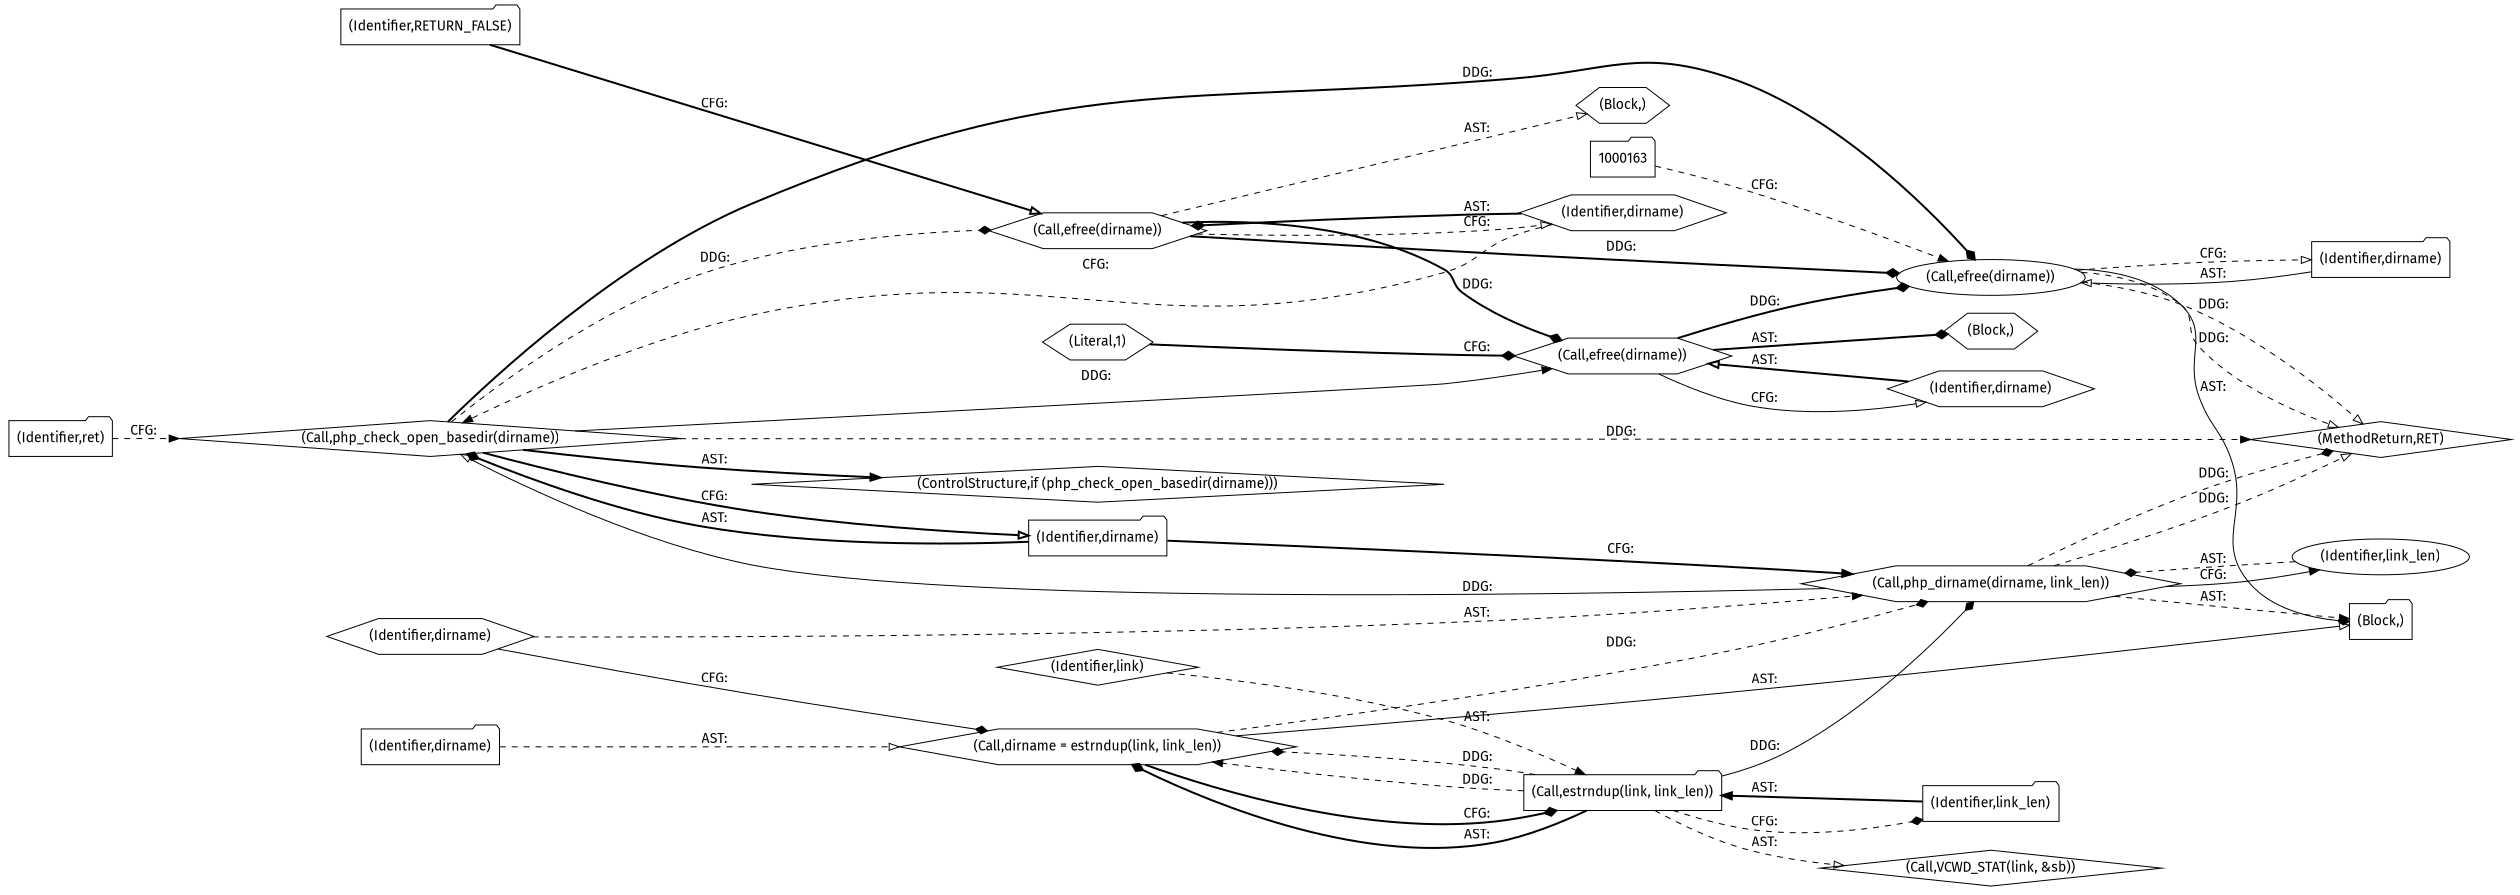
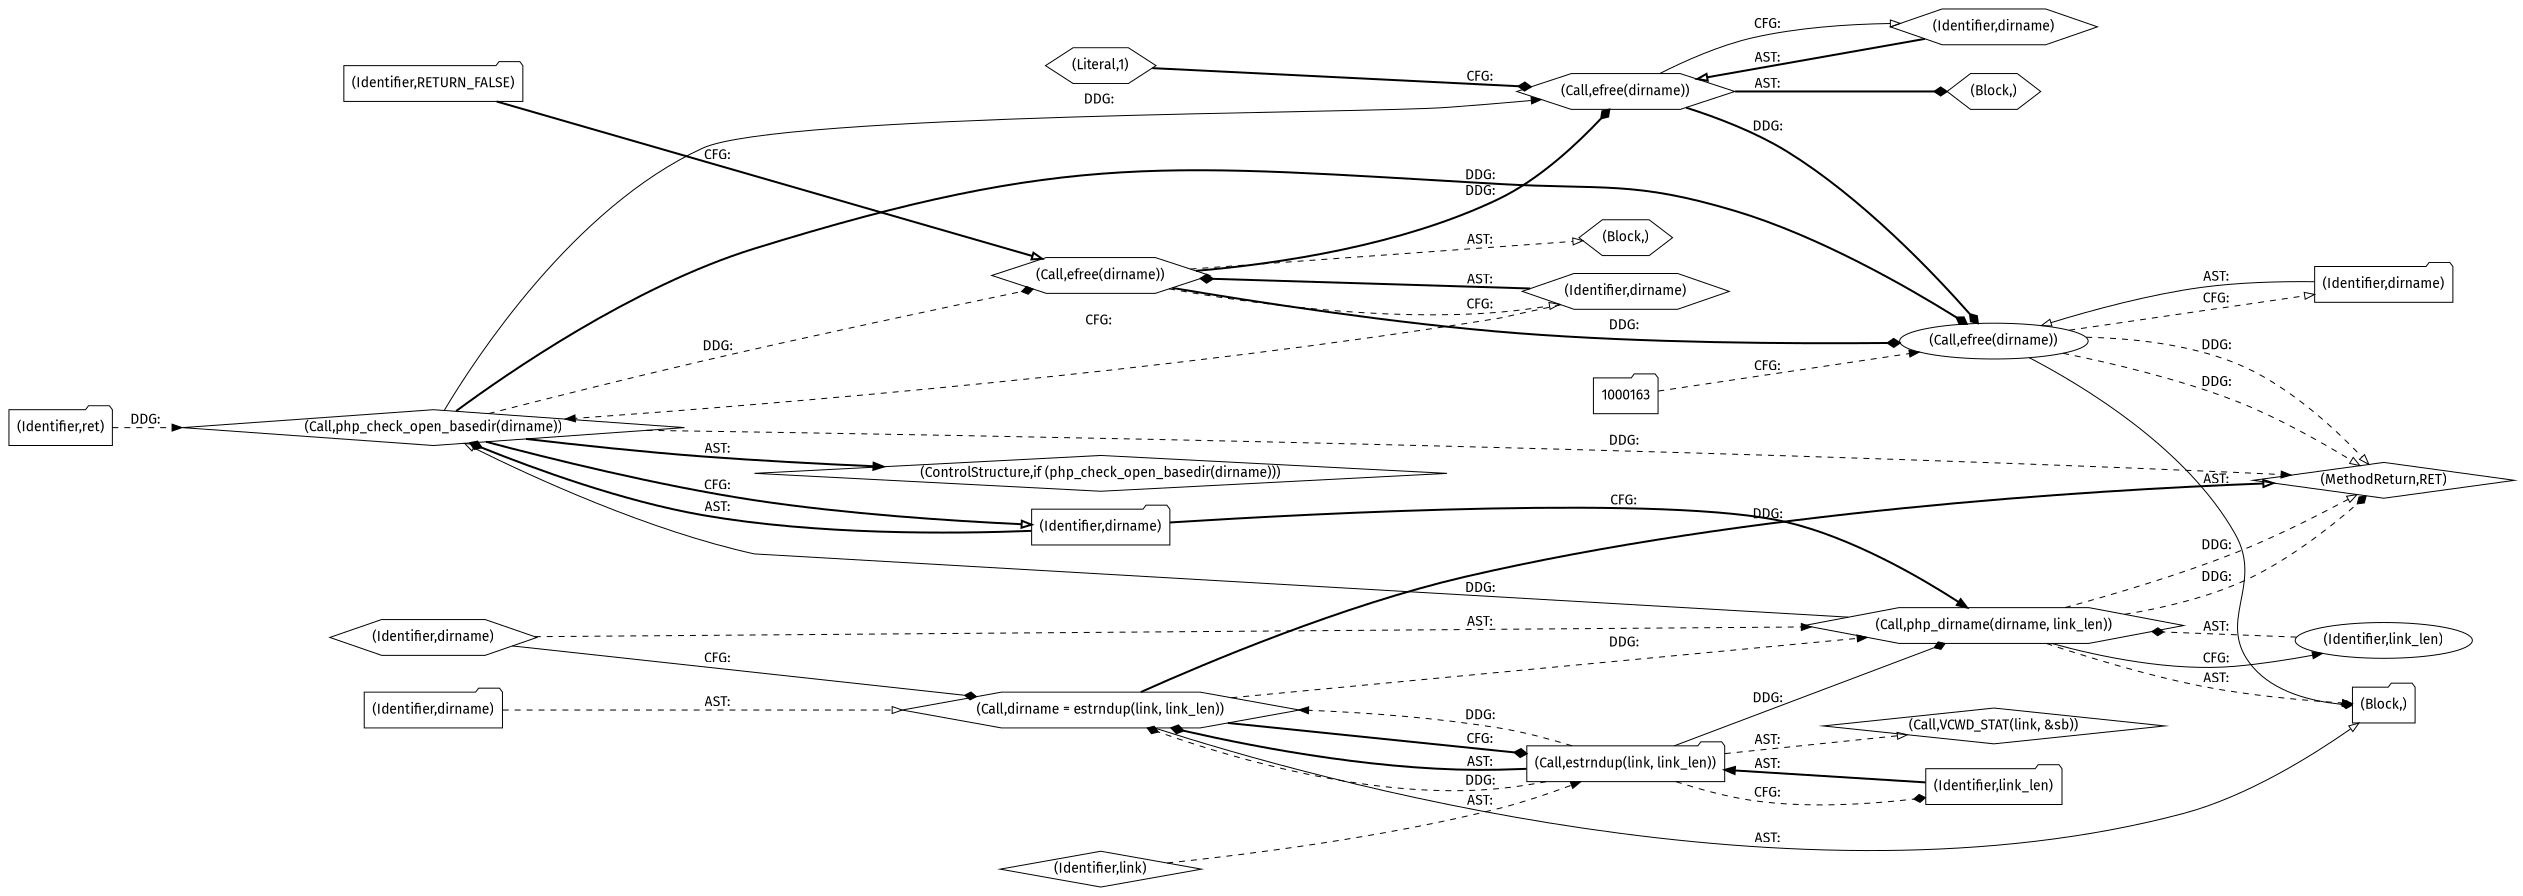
edge "(Identifier,ret)" -> "(Call,php_check_open_basedir(dirname))": label "CFG: " -> "DDG: "
edge "(Call,dirname = estrndup(link, link_len))" -> "(MethodReturn,RET)": added, label "DDG:"
edge "(Call,dirname = estrndup(link, link_len))" -> "(Call,php_dirname(dirname, link_len))": arrowhead diamond -> normal
